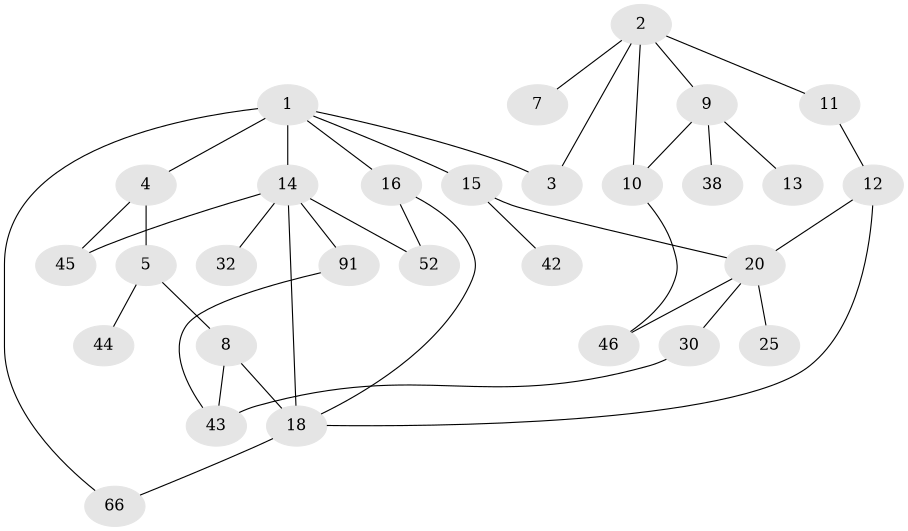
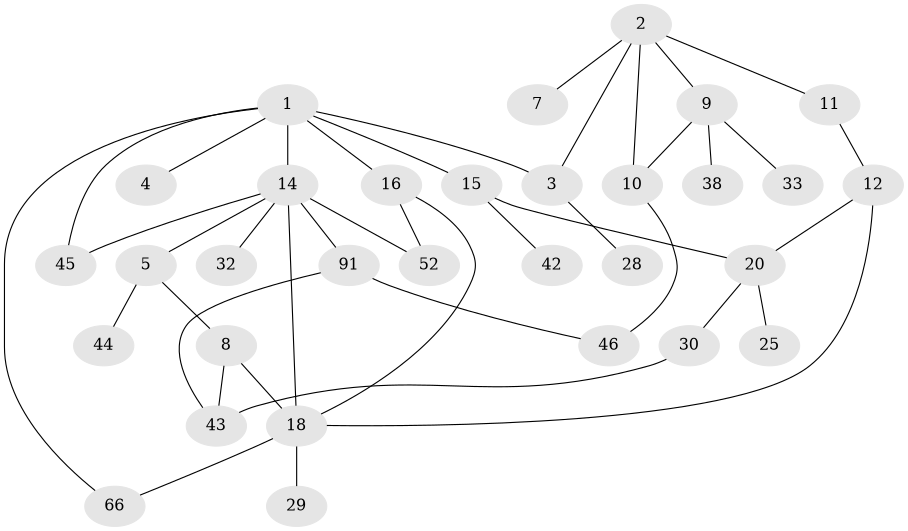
node "13": label "13" -> "33"
edge "4" -- "5": now "14" -- "5"
edge "4" -- "45": now "1" -- "45"
node "28": added
edge "20" -- "46": now "91" -- "46"
node "29": added
